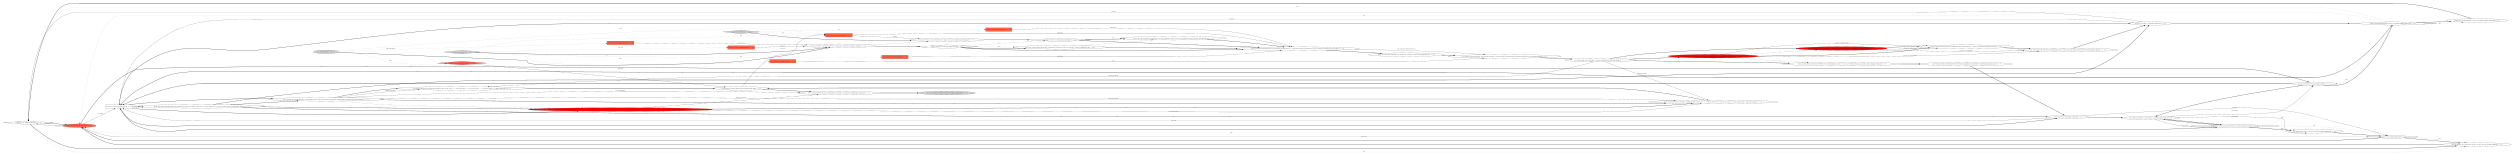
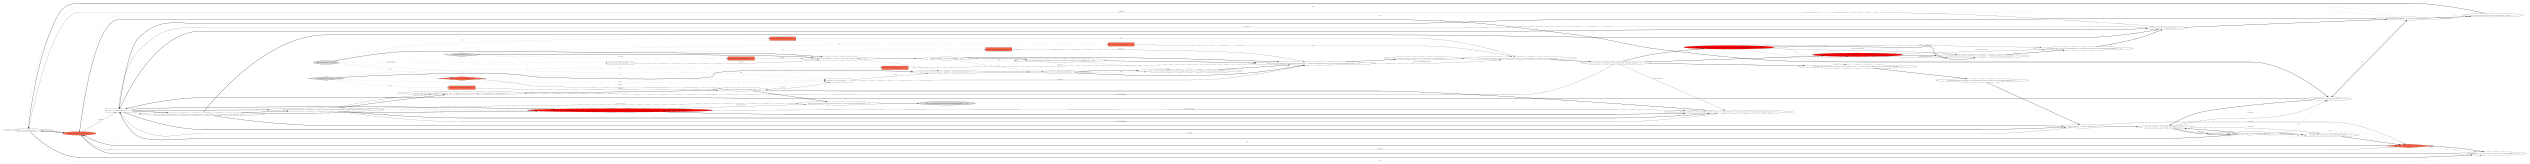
node "OptionSet options@@@2@@@['1', '1', '1']": fillcolor tomato -> white
node "Environment env@@@2@@@['1', '0', '0']": added
node "OptionSet options@@@2@@@['1', '0', '0']": fillcolor tomato -> white
node "Terminal terminal@@@2@@@['0', '0', '1']": added
node "matched == false@@@19@@@['0', '0', '1']": fillcolor white -> tomato
